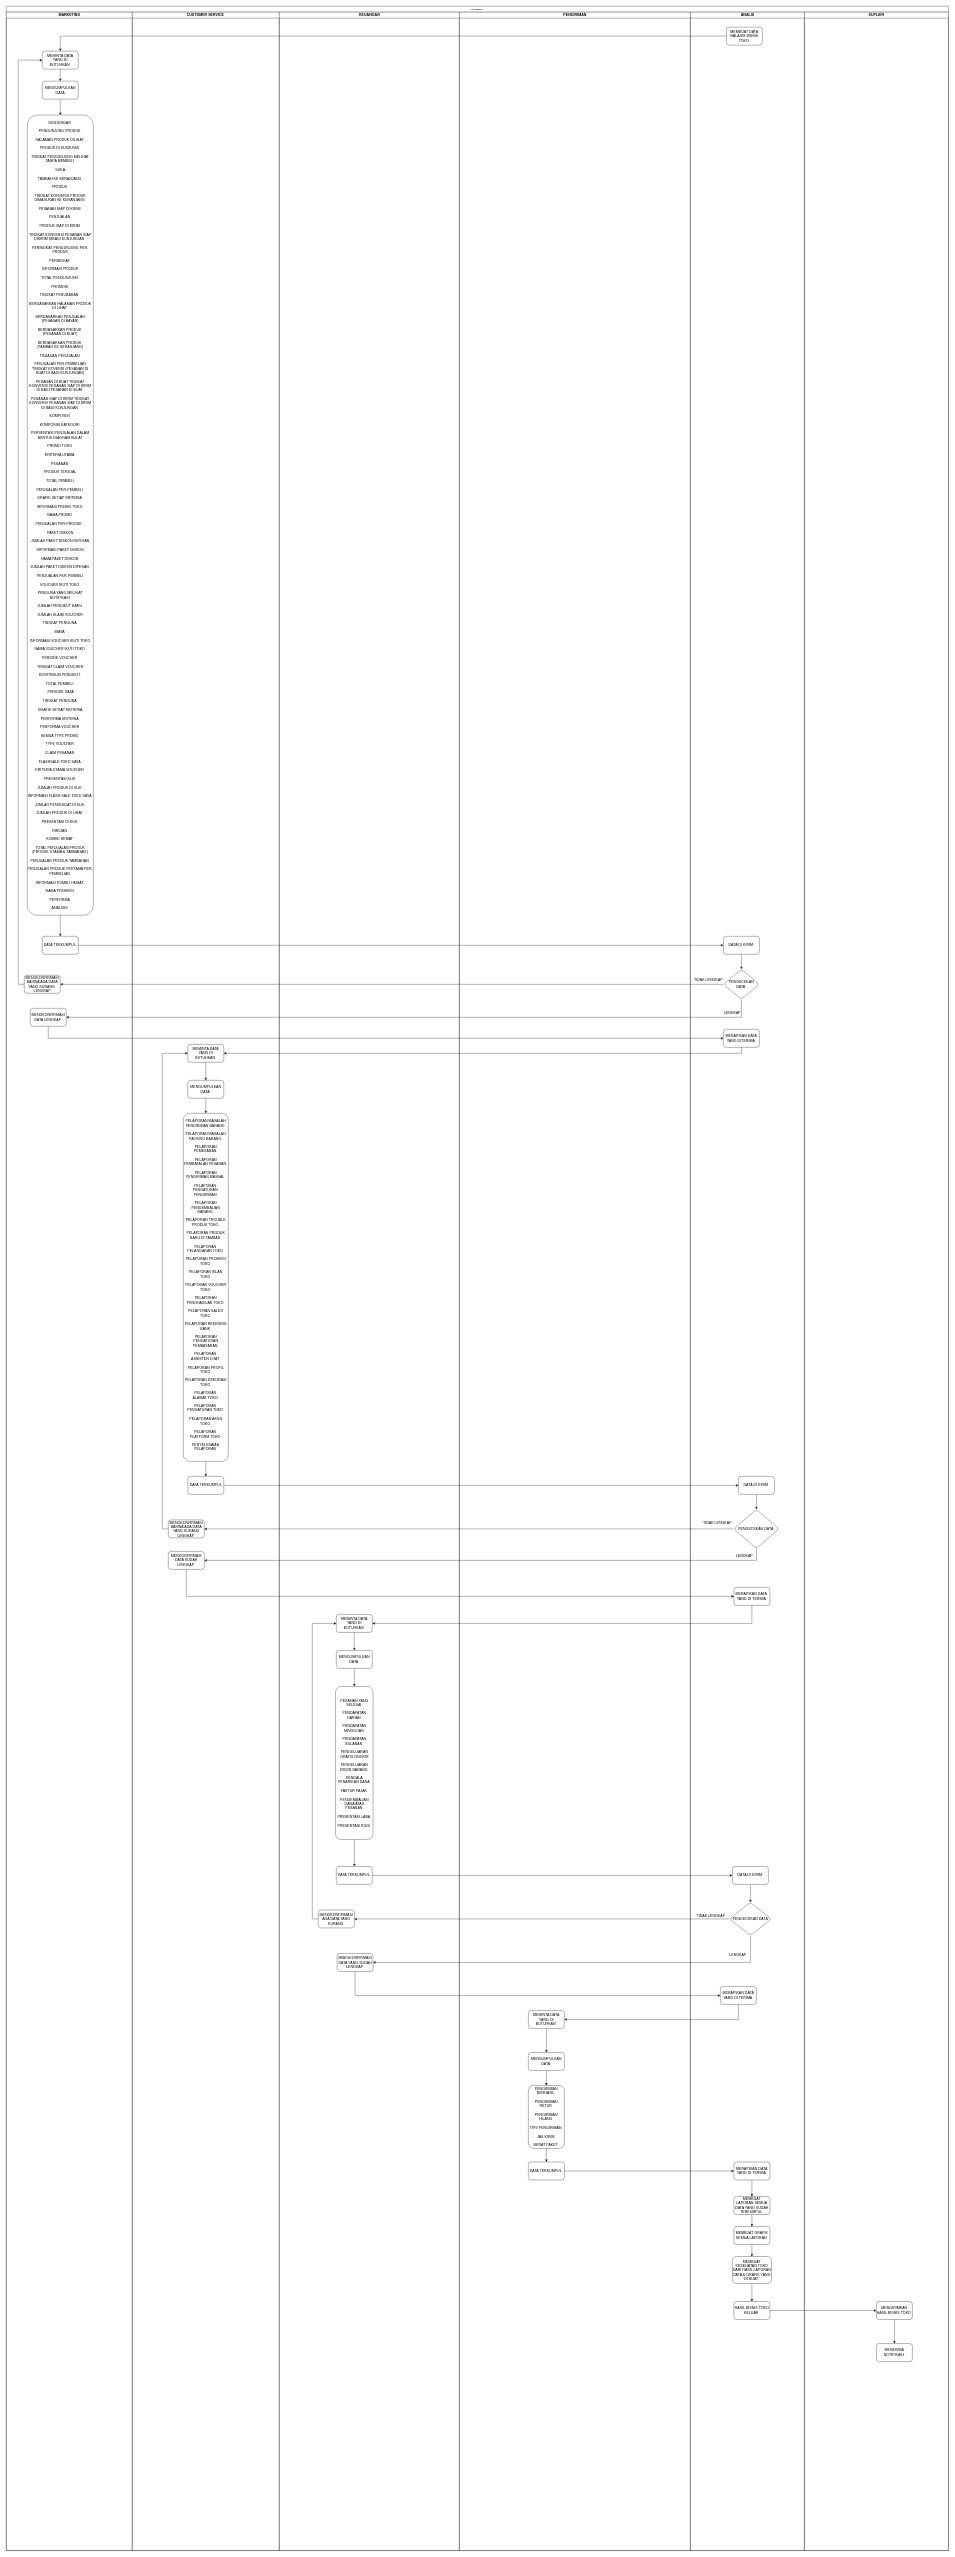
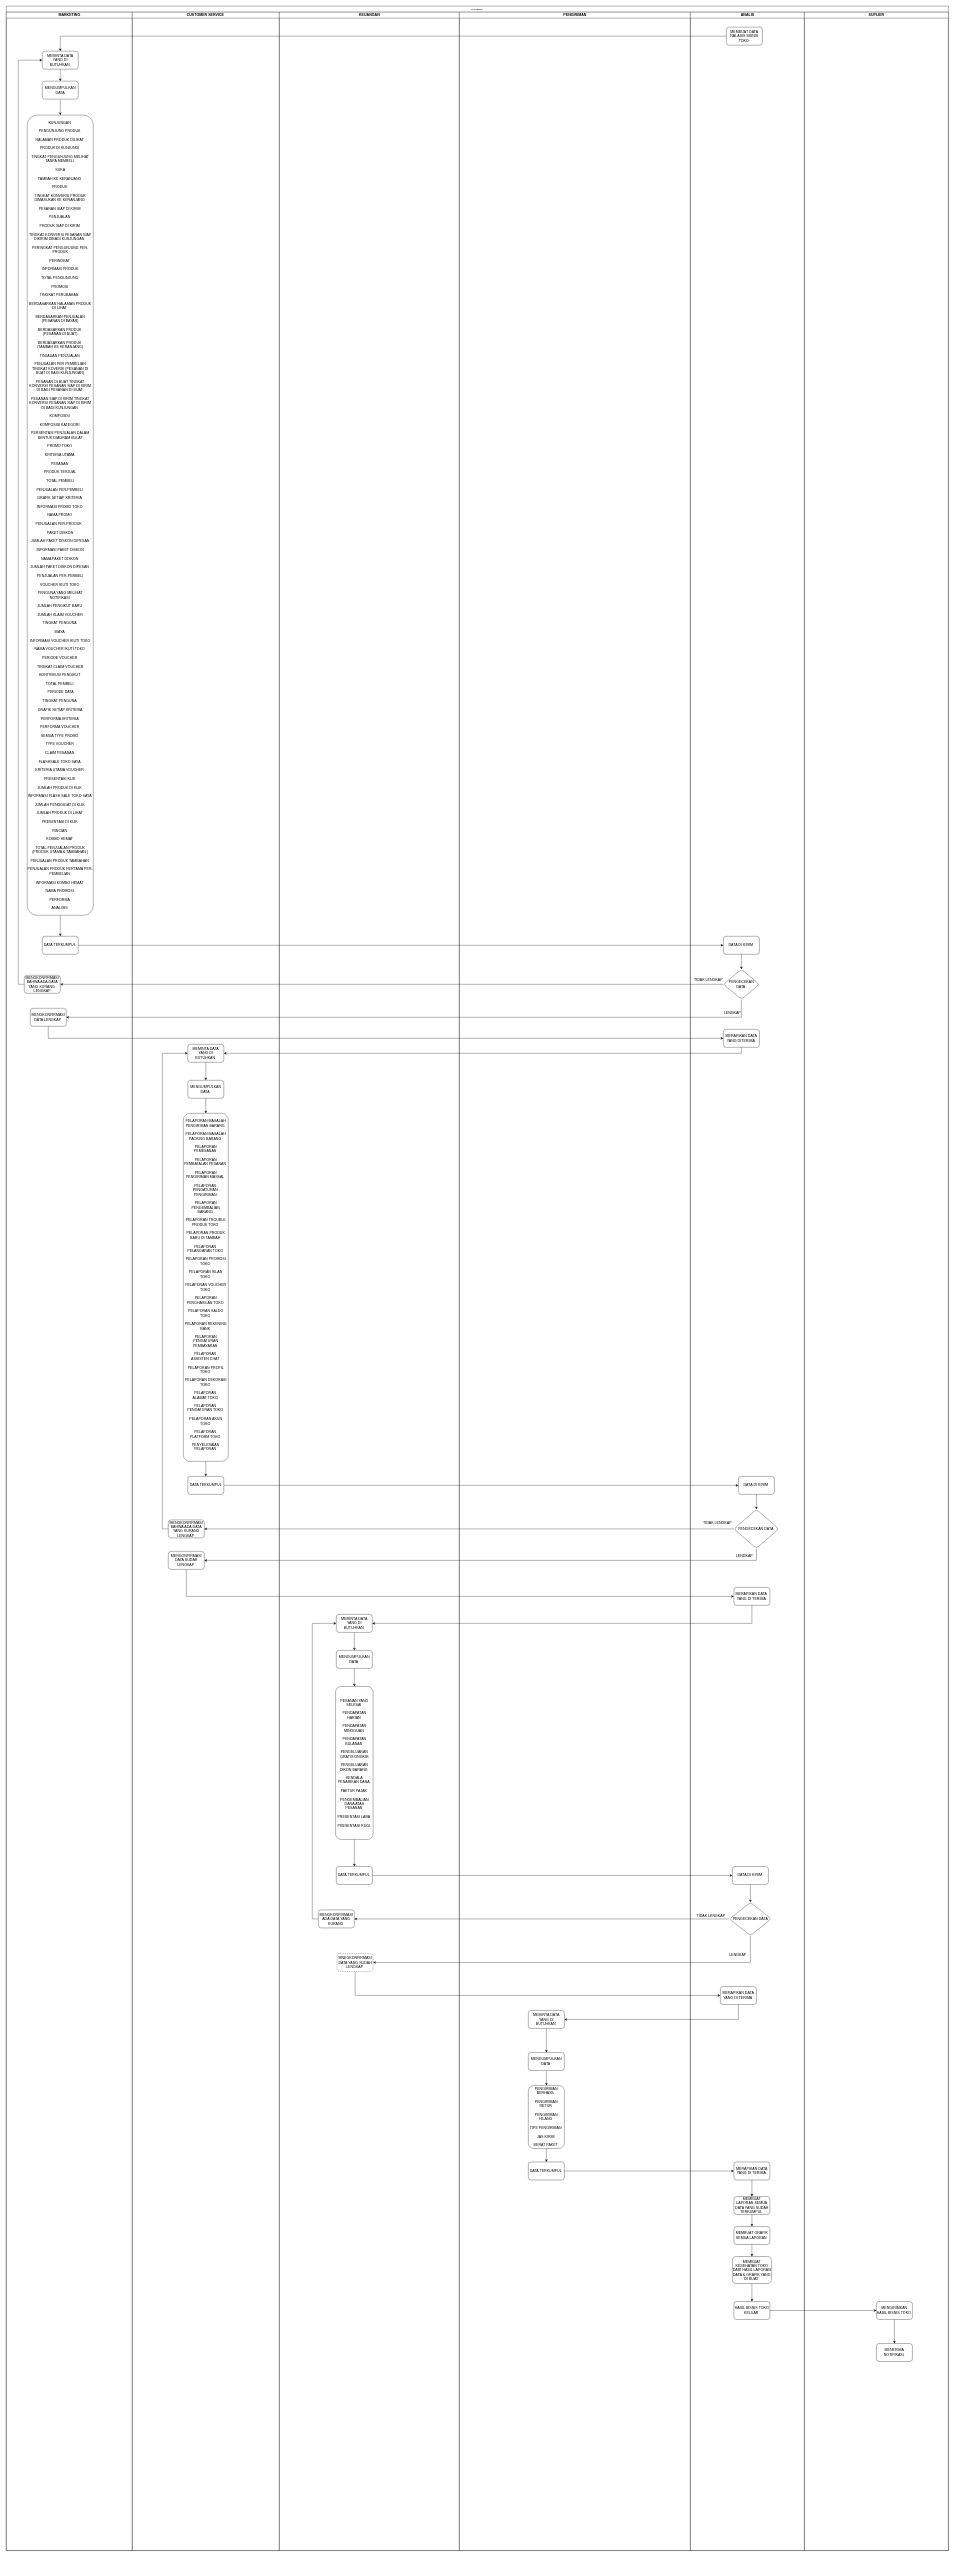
node "MNEGKONFIRMASI DATA YANG SUDAH LENGKAP": style solid -> dashed
